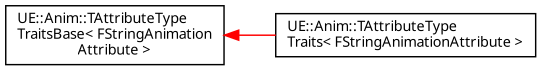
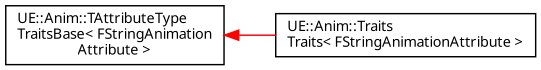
node "UE::Anim::TAttributeType Traits< FStringAnimationAttribute >": label "UE::Anim::TAttributeType Traits< FStringAnimationAttribute >" -> "UE::Anim::Traits Traits< FStringAnimationAttribute >"
